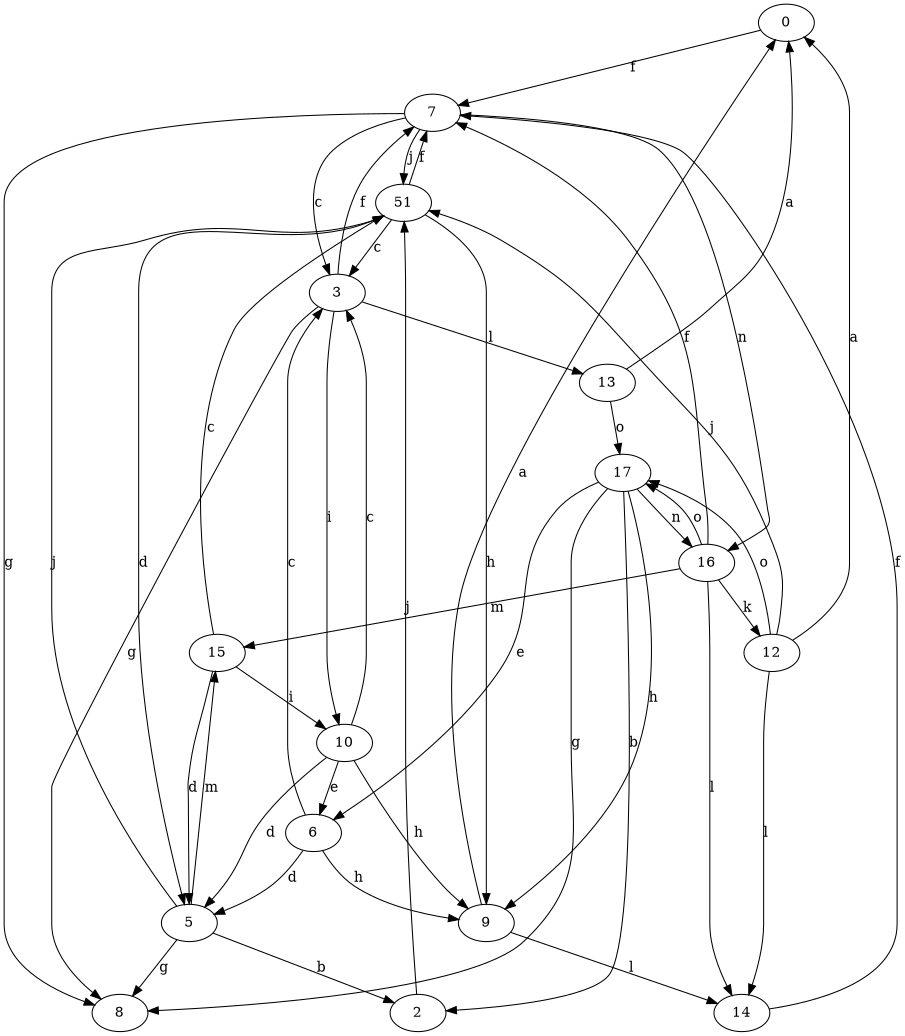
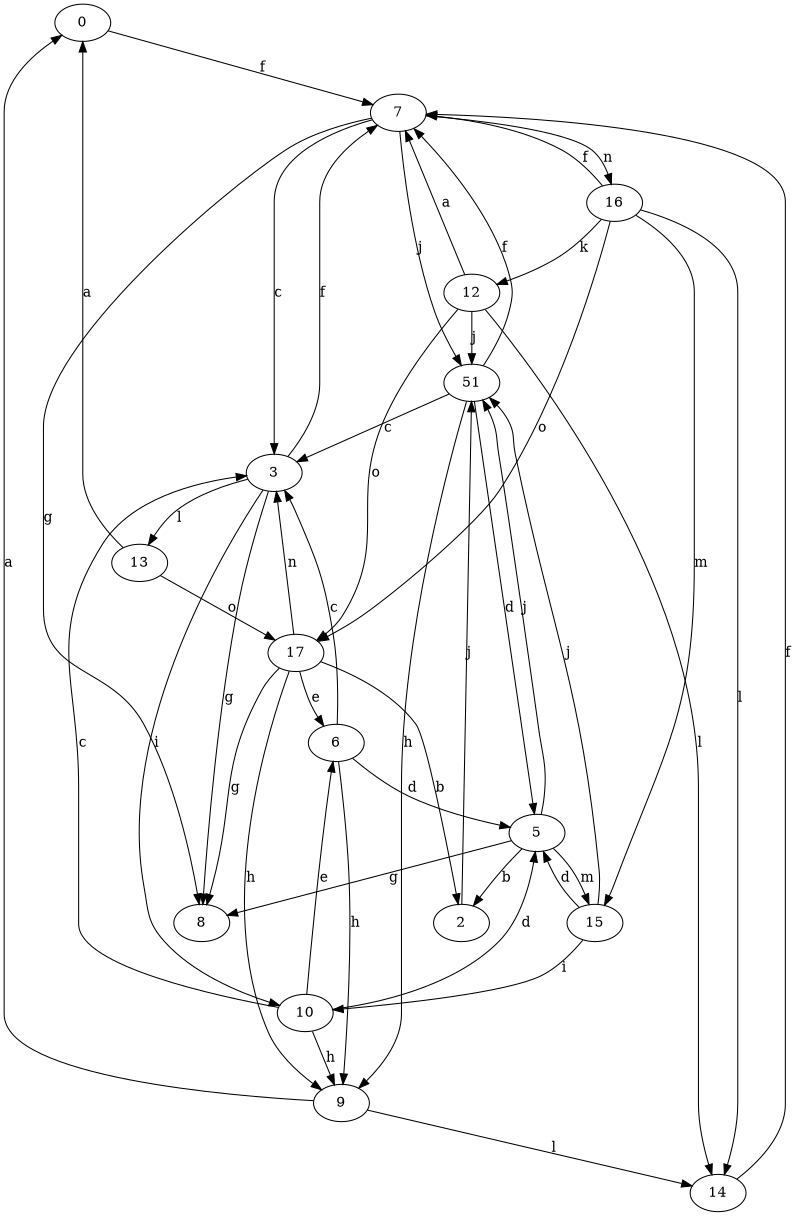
edge "12" -> "0": now "12" -> "7"
edge "15" -> "51": label "c" -> "j"
edge "17" -> "16": now "17" -> "3"
